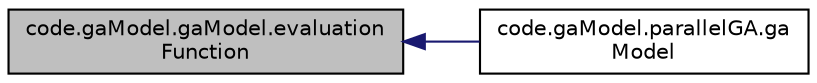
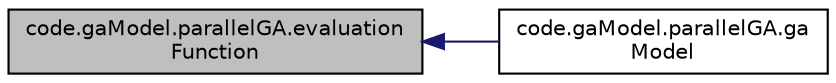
node "code.gaModel.gaModel.evaluation Function": label "code.gaModel.gaModel.evaluation Function" -> "code.gaModel.parallelGA.evaluation Function"
